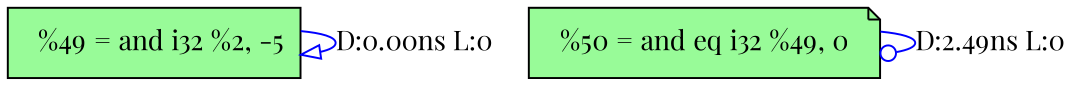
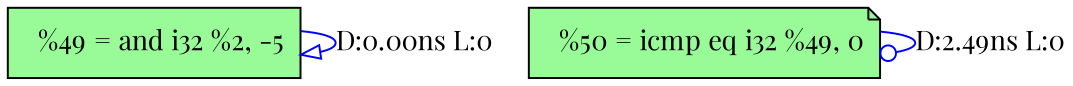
node "%50 = and eq i32 %49, 0": label "%50 = and eq i32 %49, 0" -> "%50 = icmp eq i32 %49, 0"
